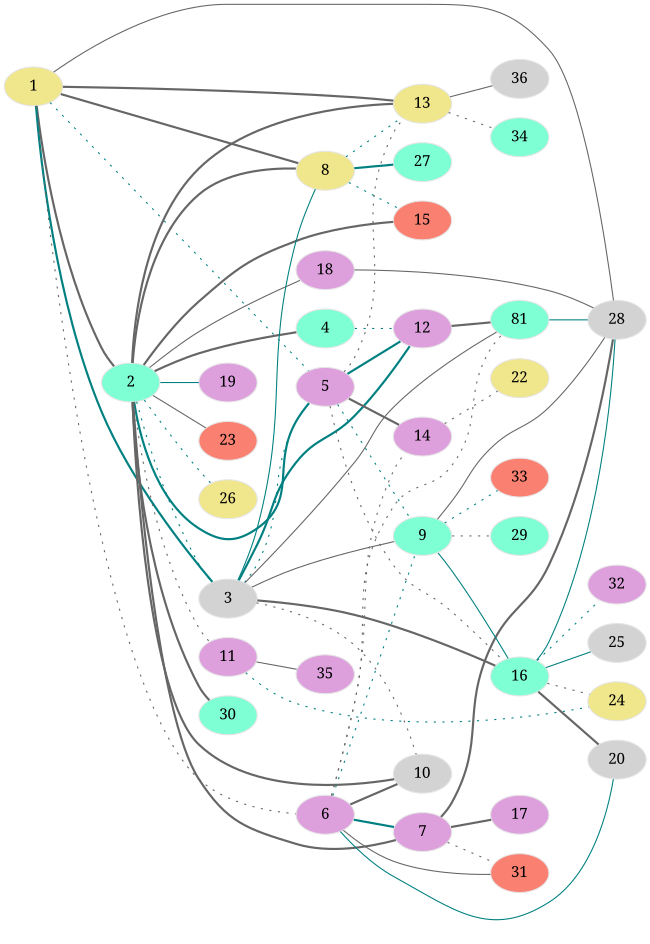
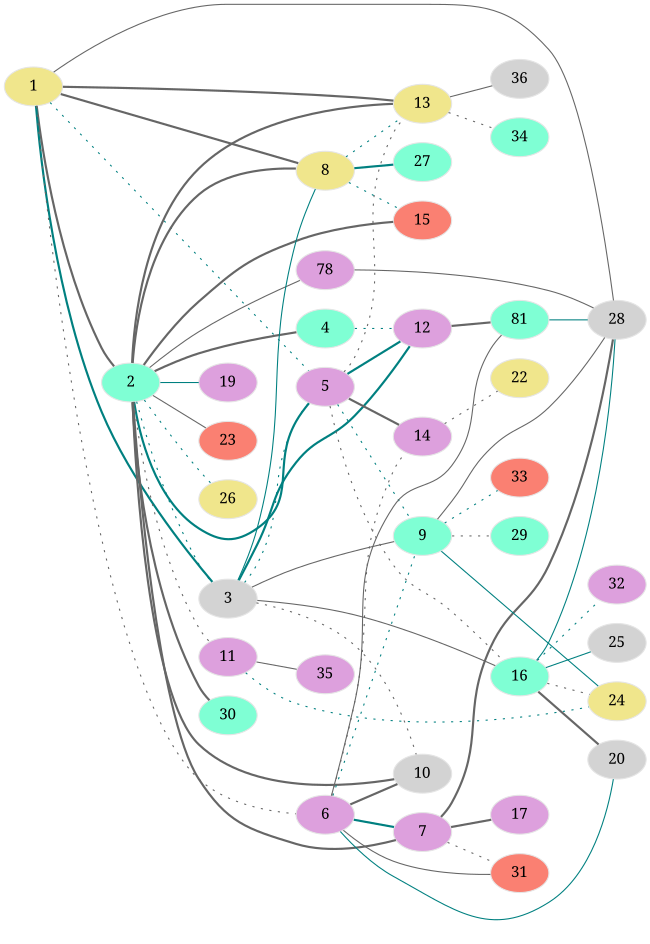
node "18": label "18" -> "78"
edge "81" -- "3": removed
edge "81" -- "6": style dotted -> solid
edge "9" -- "16": now "9" -- "24"
edge "3" -- "16": style bold -> solid
